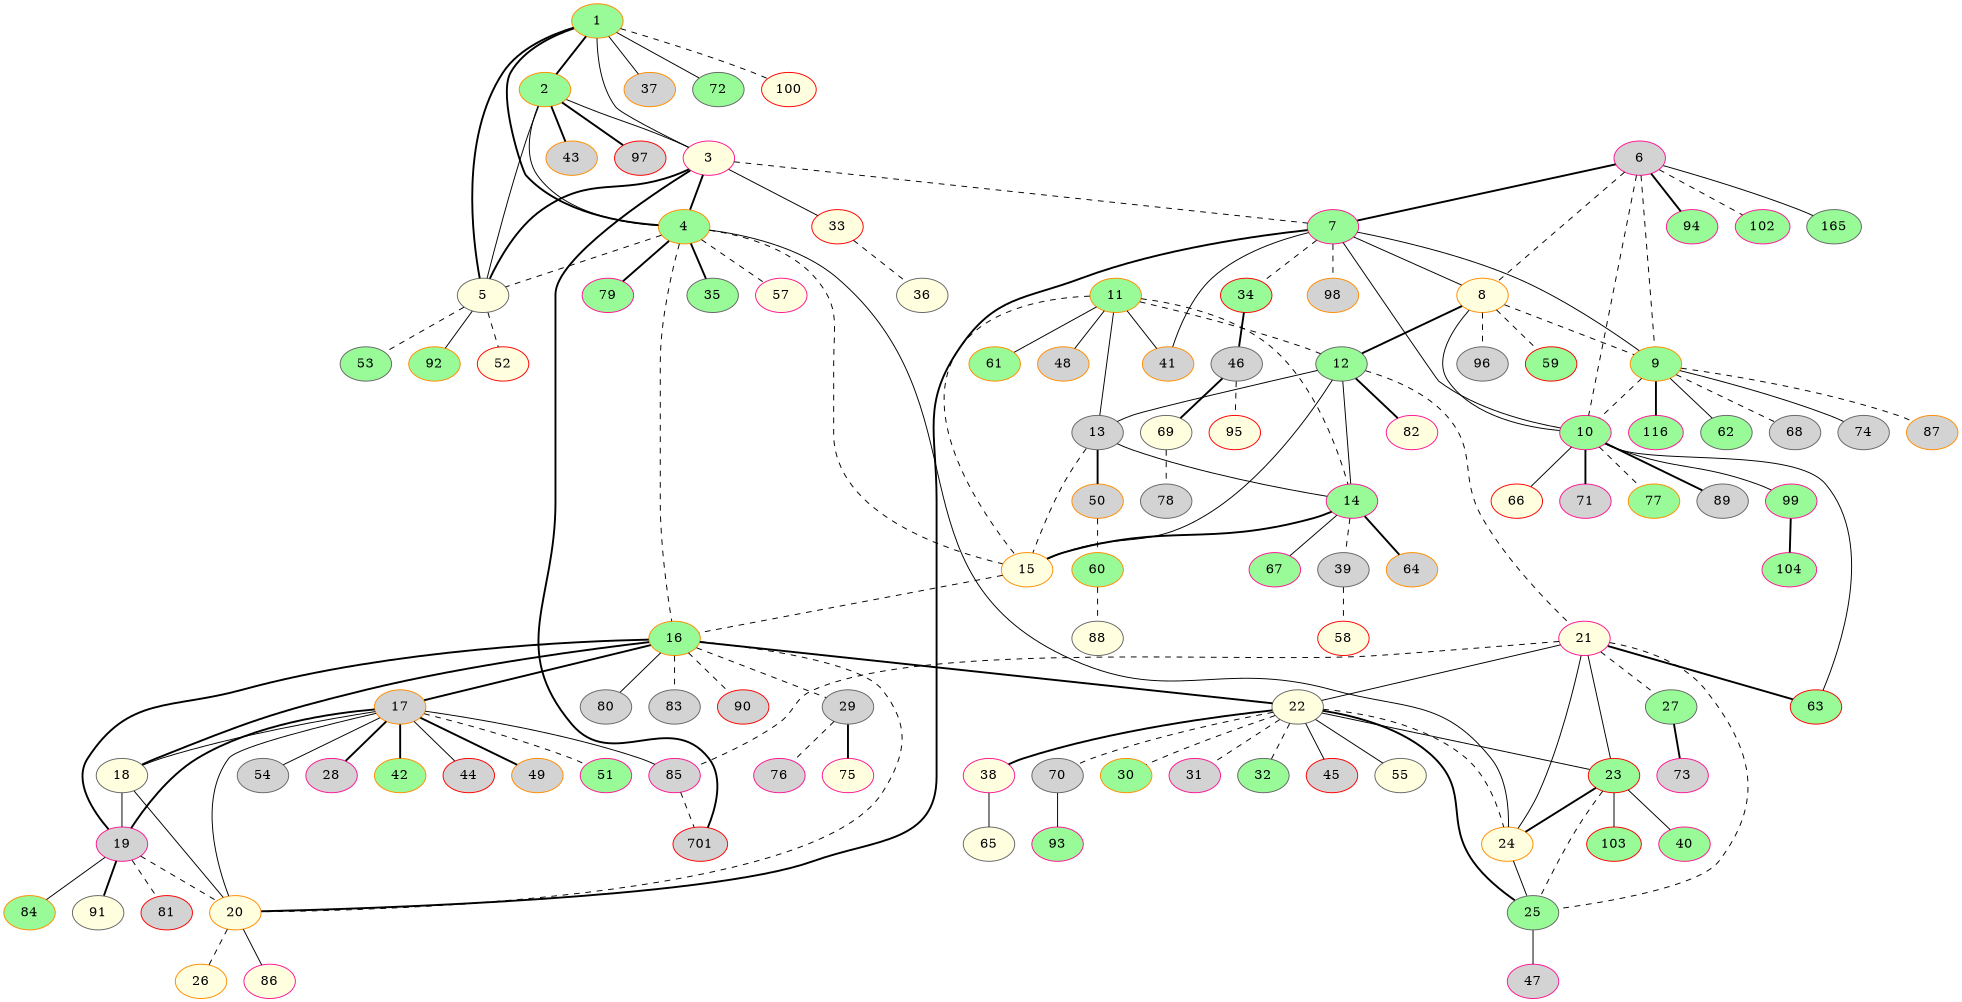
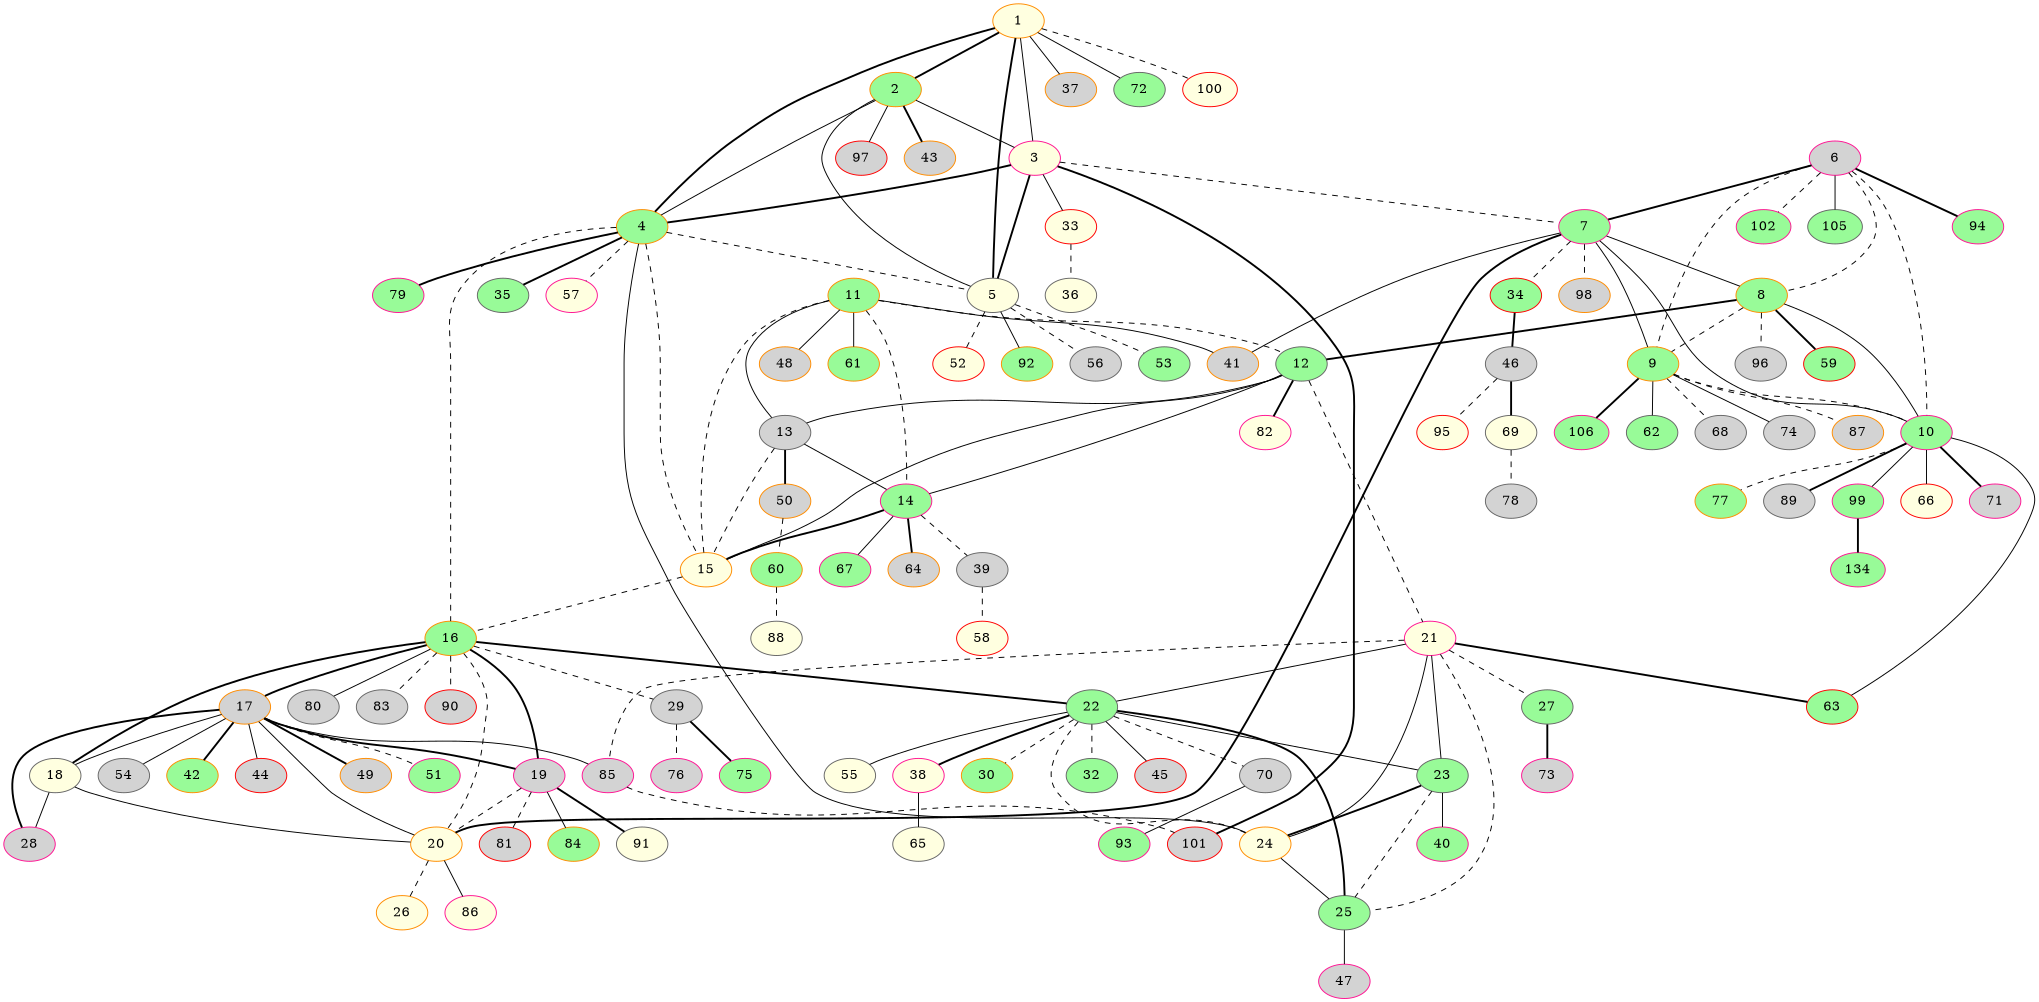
node "1": fillcolor palegreen -> lightyellow
edge "2" -- "97": style bold -> solid
node "165": label "165" -> "105"
node "8": fillcolor lightyellow -> palegreen
edge "8" -- "59": style dashed -> bold
node "56": added
node "116": label "116" -> "106"
node "104": label "104" -> "134"
node "22": fillcolor lightyellow -> palegreen
node "75": fillcolor lightyellow -> palegreen
node "31": removed
node "23": color red -> gray40
edge "18" -- "19": now "18" -- "28"
node "701": label "701" -> "101"
node "103": removed
